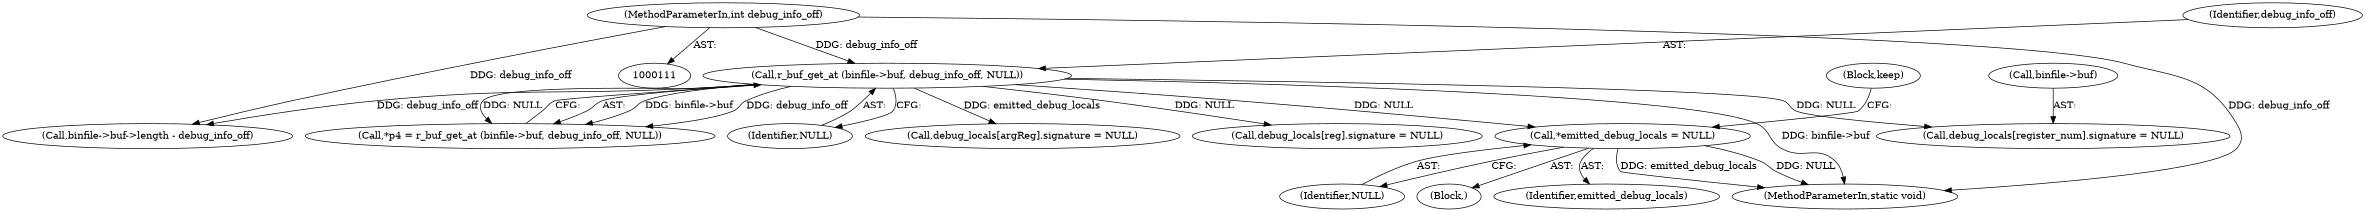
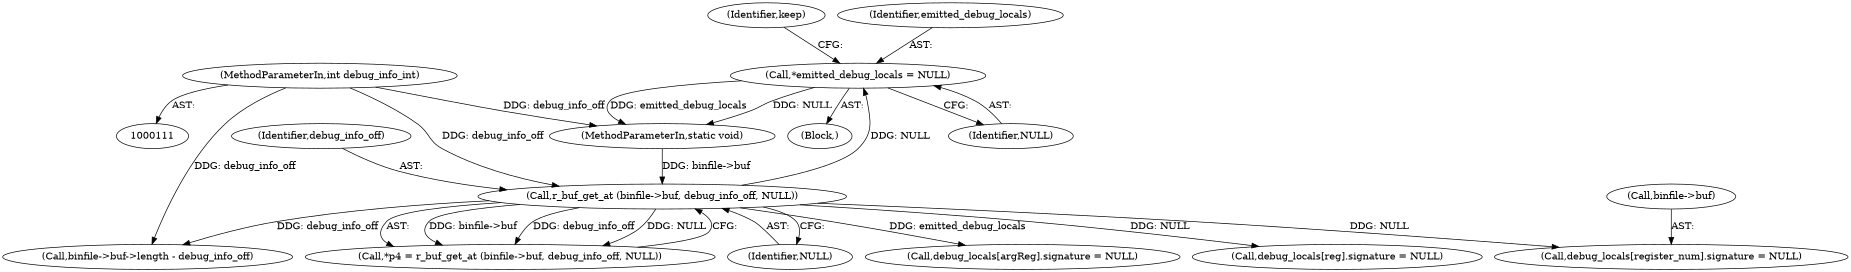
node "(MethodParameterIn,int debug_info_off)": label "(MethodParameterIn,int debug_info_off)" -> "(MethodParameterIn,int debug_info_int)"
node "(Block,keep)": label "(Block,keep)" -> "(Identifier,keep)"
edge "(Call,r_buf_get_at (binfile->buf, debug_info_off, NULL))" -> "(MethodParameterIn,static void)": reversed
edge "(Call,*emitted_debug_locals = NULL)" -> "(Identifier,emitted_debug_locals)": reversed
